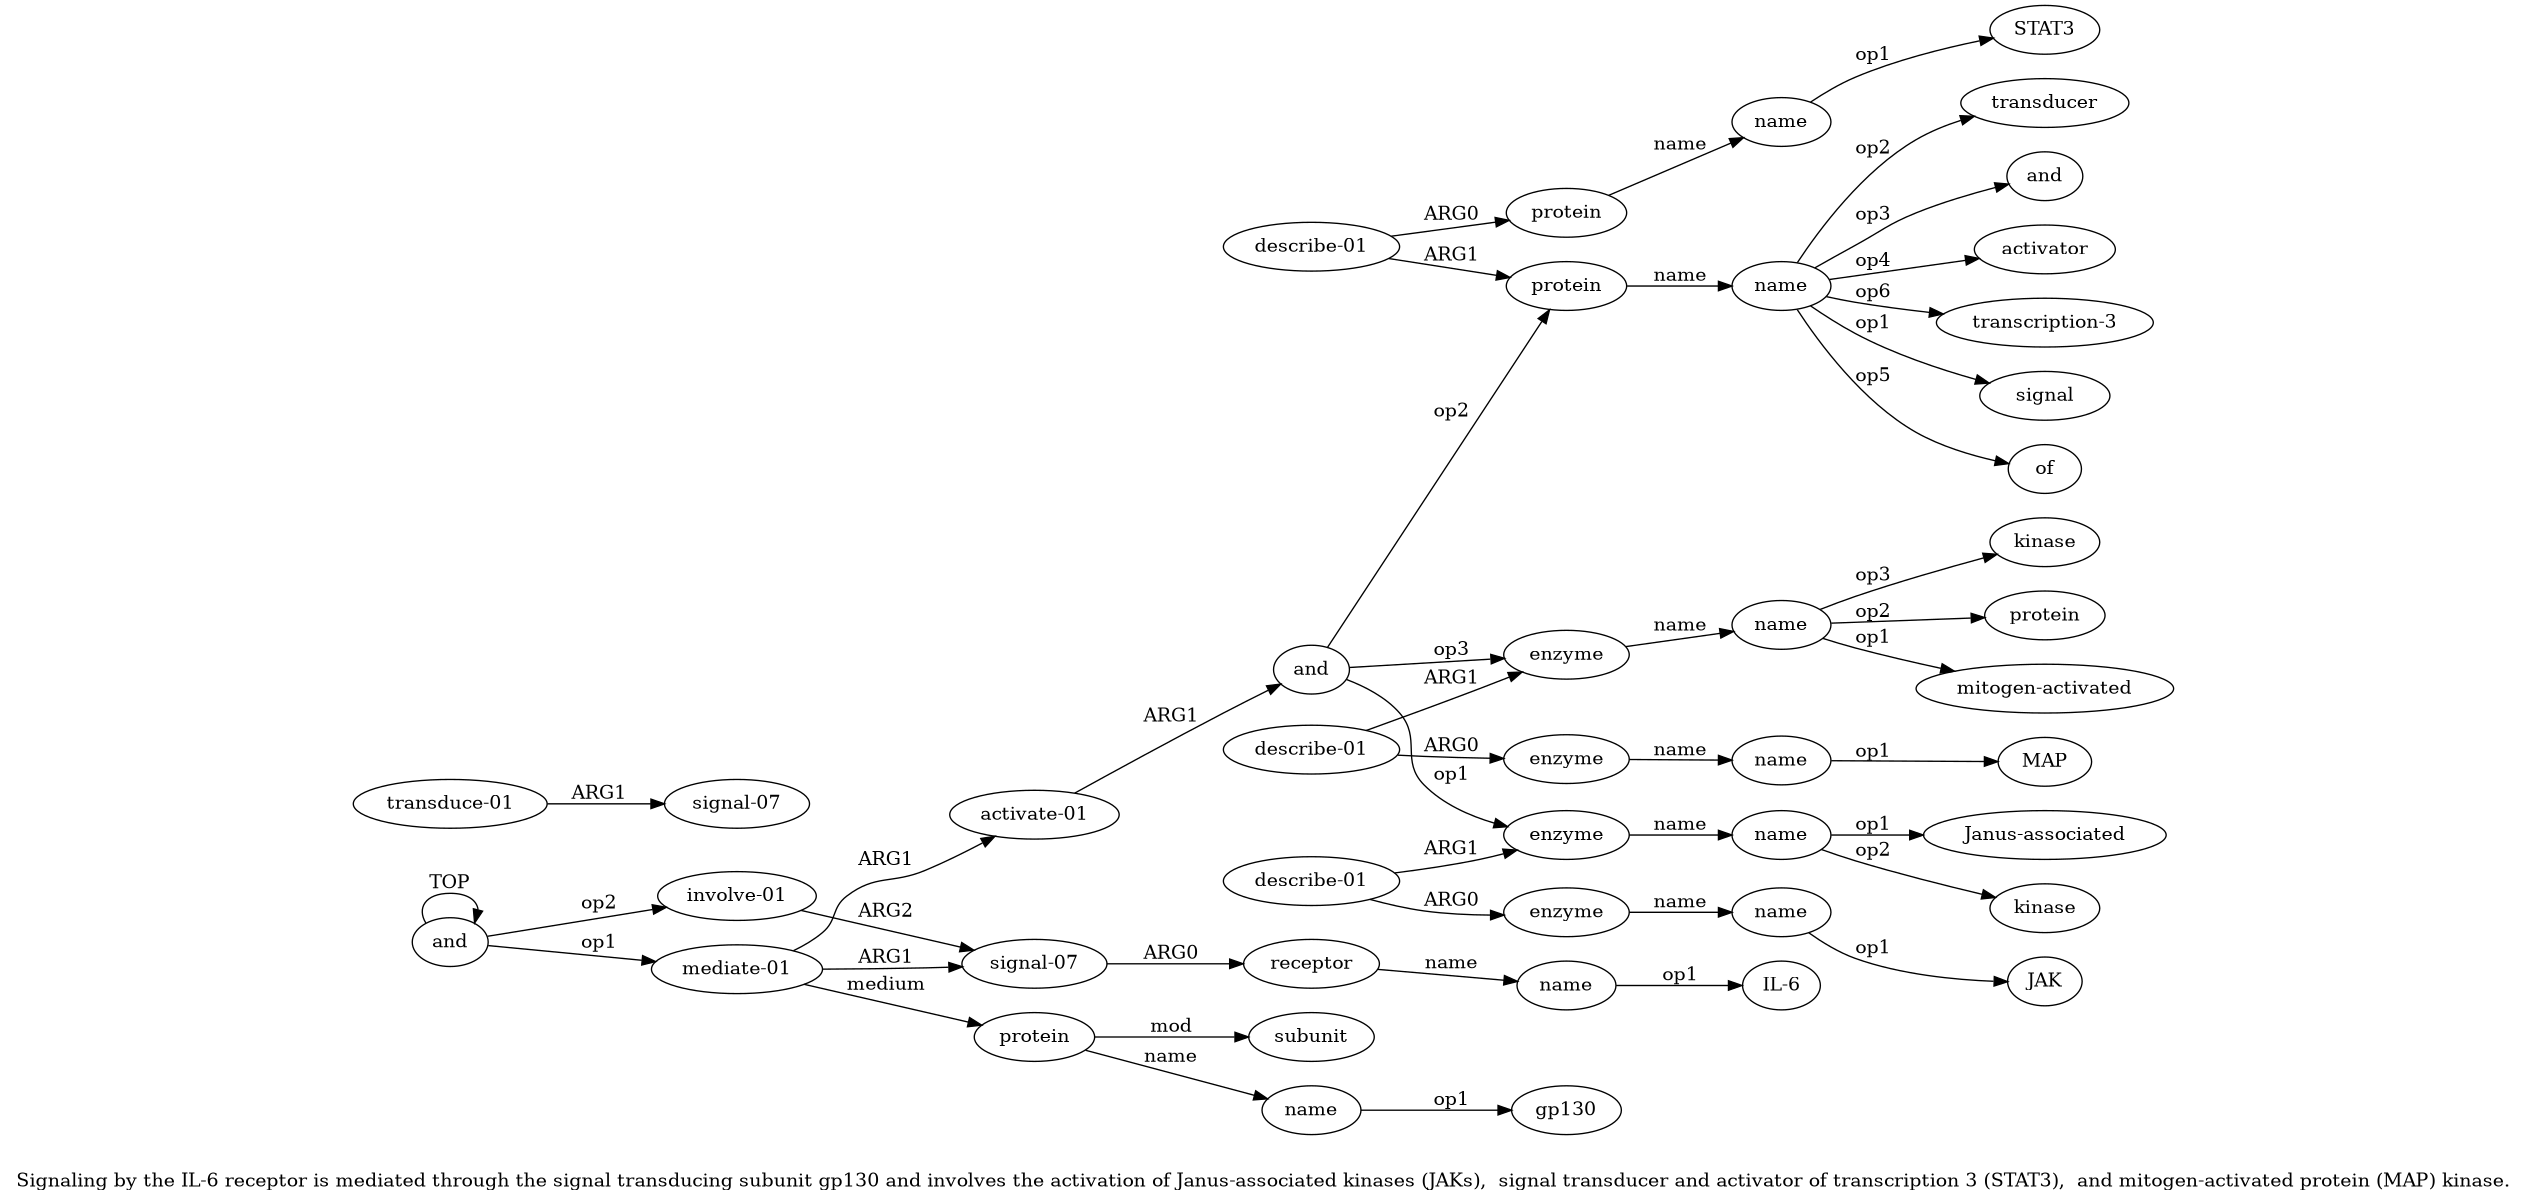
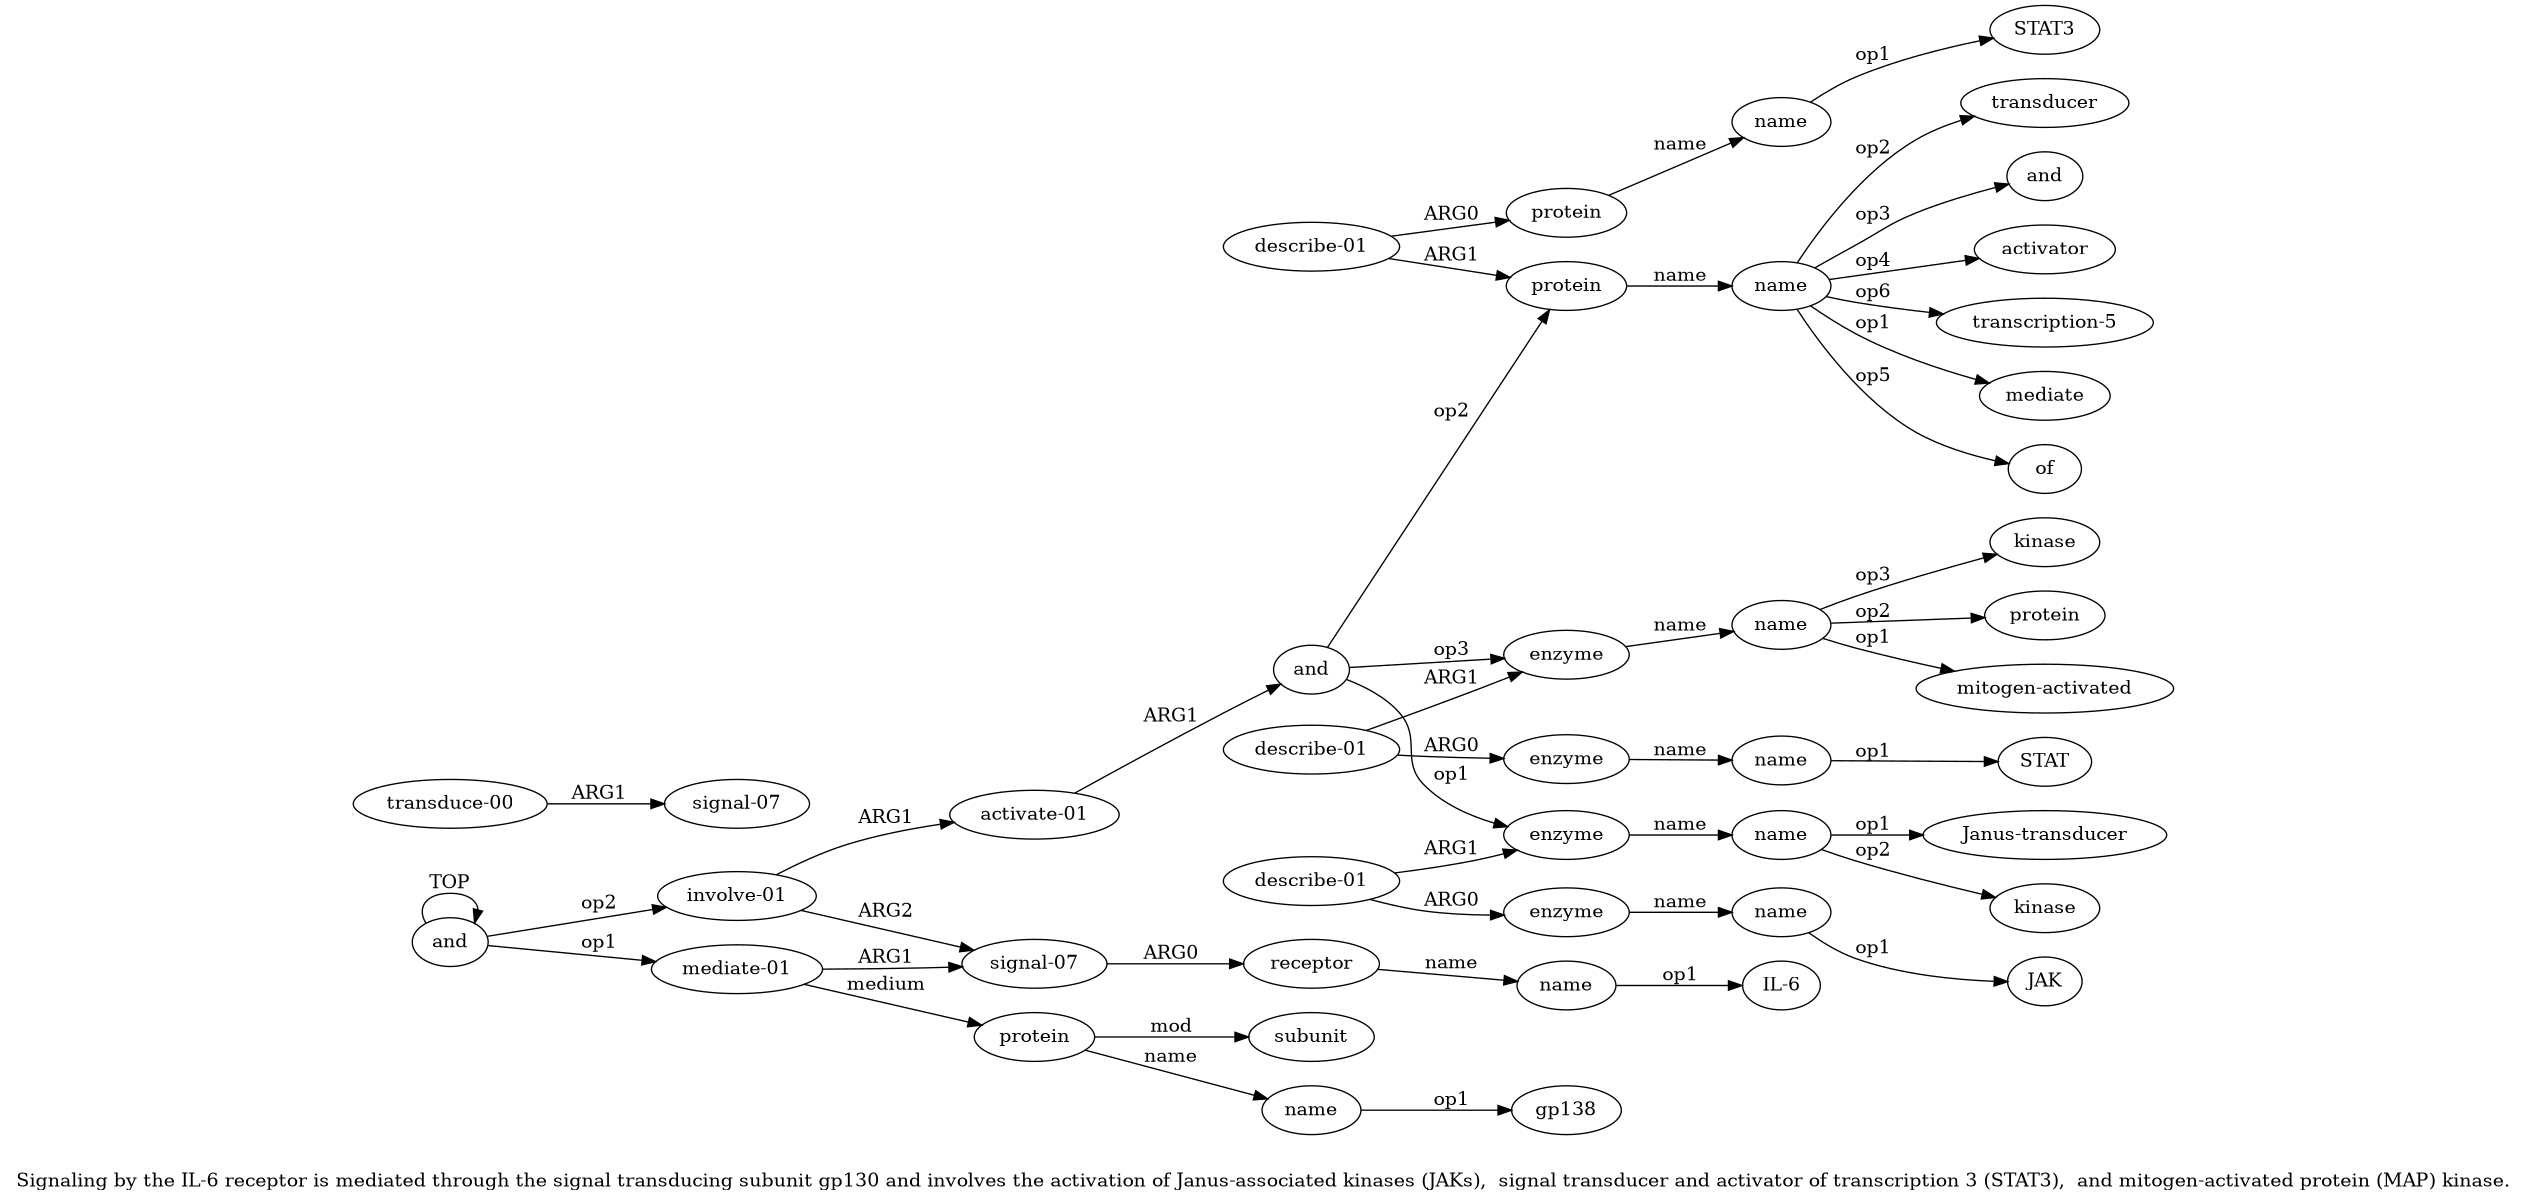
node "transcription-3": label "transcription-3" -> "transcription-5"
node "signal": label "signal" -> "mediate"
node "MAP": label "MAP" -> "STAT"
node "transduce-01": label "transduce-01" -> "transduce-00"
node "Janus-associated": label "Janus-associated" -> "Janus-transducer"
edge "mediate-01" -> "activate-01": now "involve-01" -> "activate-01"
node "gp130": label "gp130" -> "gp138"
